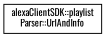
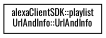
node "alexaClientSDK::playlist Parser::UrlAndInfo": label "alexaClientSDK::playlist Parser::UrlAndInfo" -> "alexaClientSDK::playlist UrlAndInfo::UrlAndInfo"
